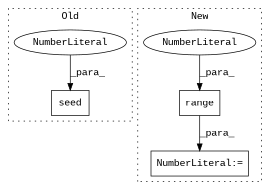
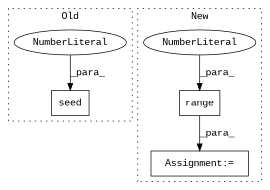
node "NumberLiteral:=": label "NumberLiteral:=" -> "Assignment:="
